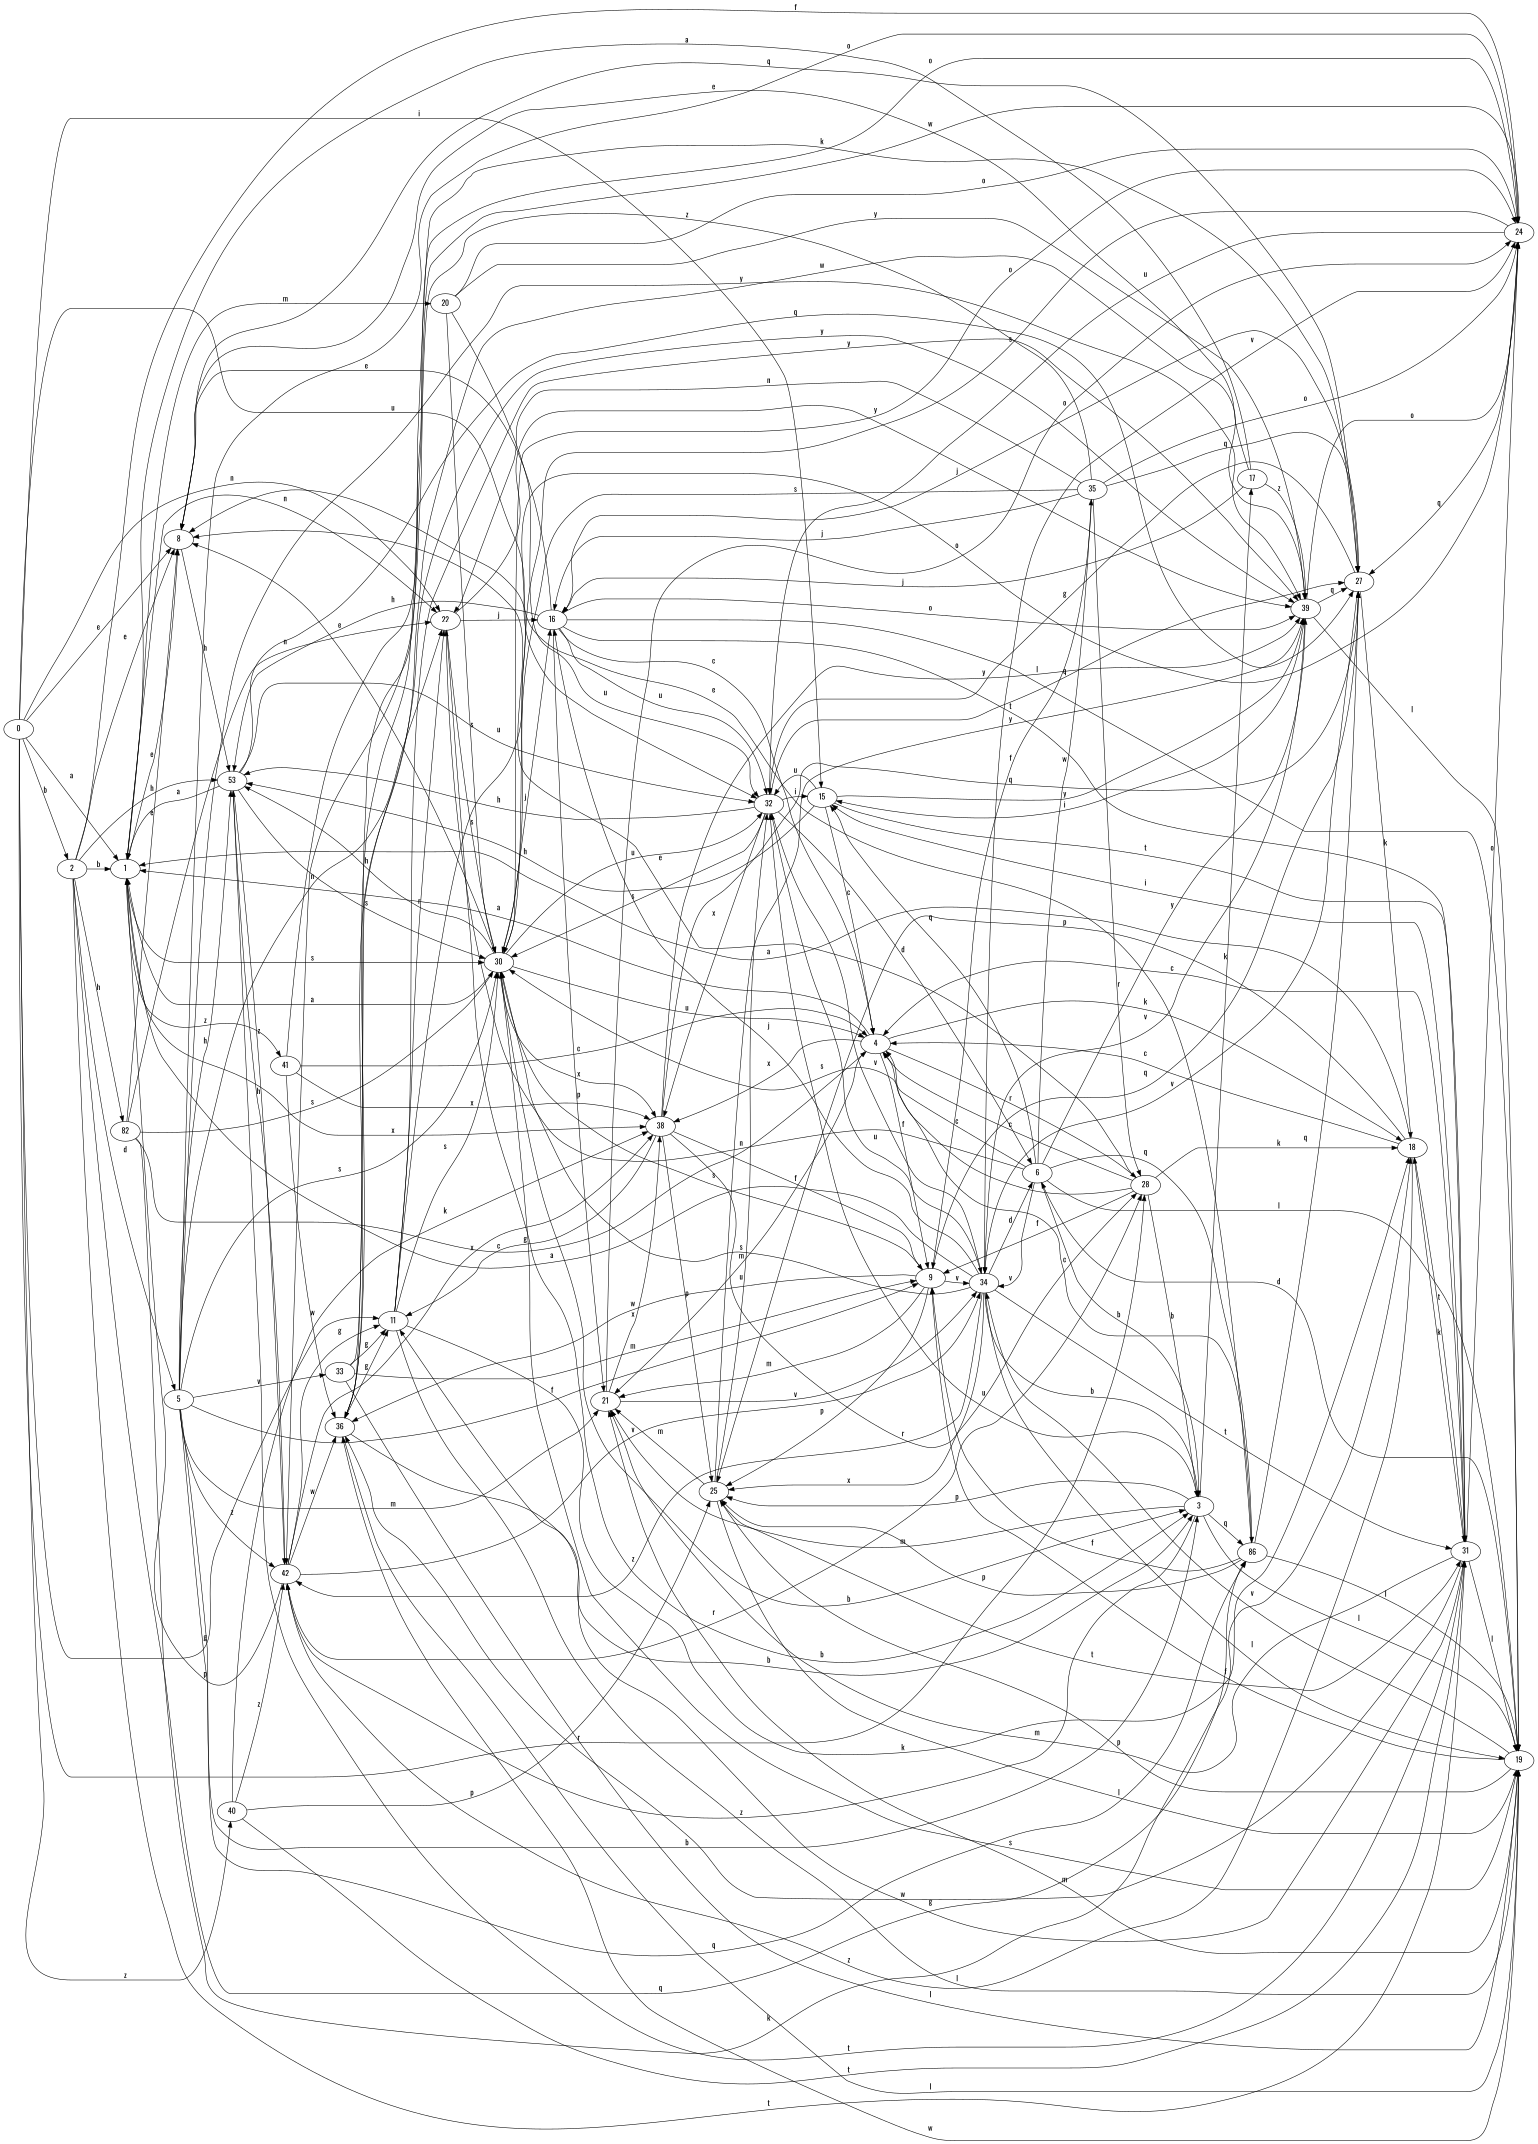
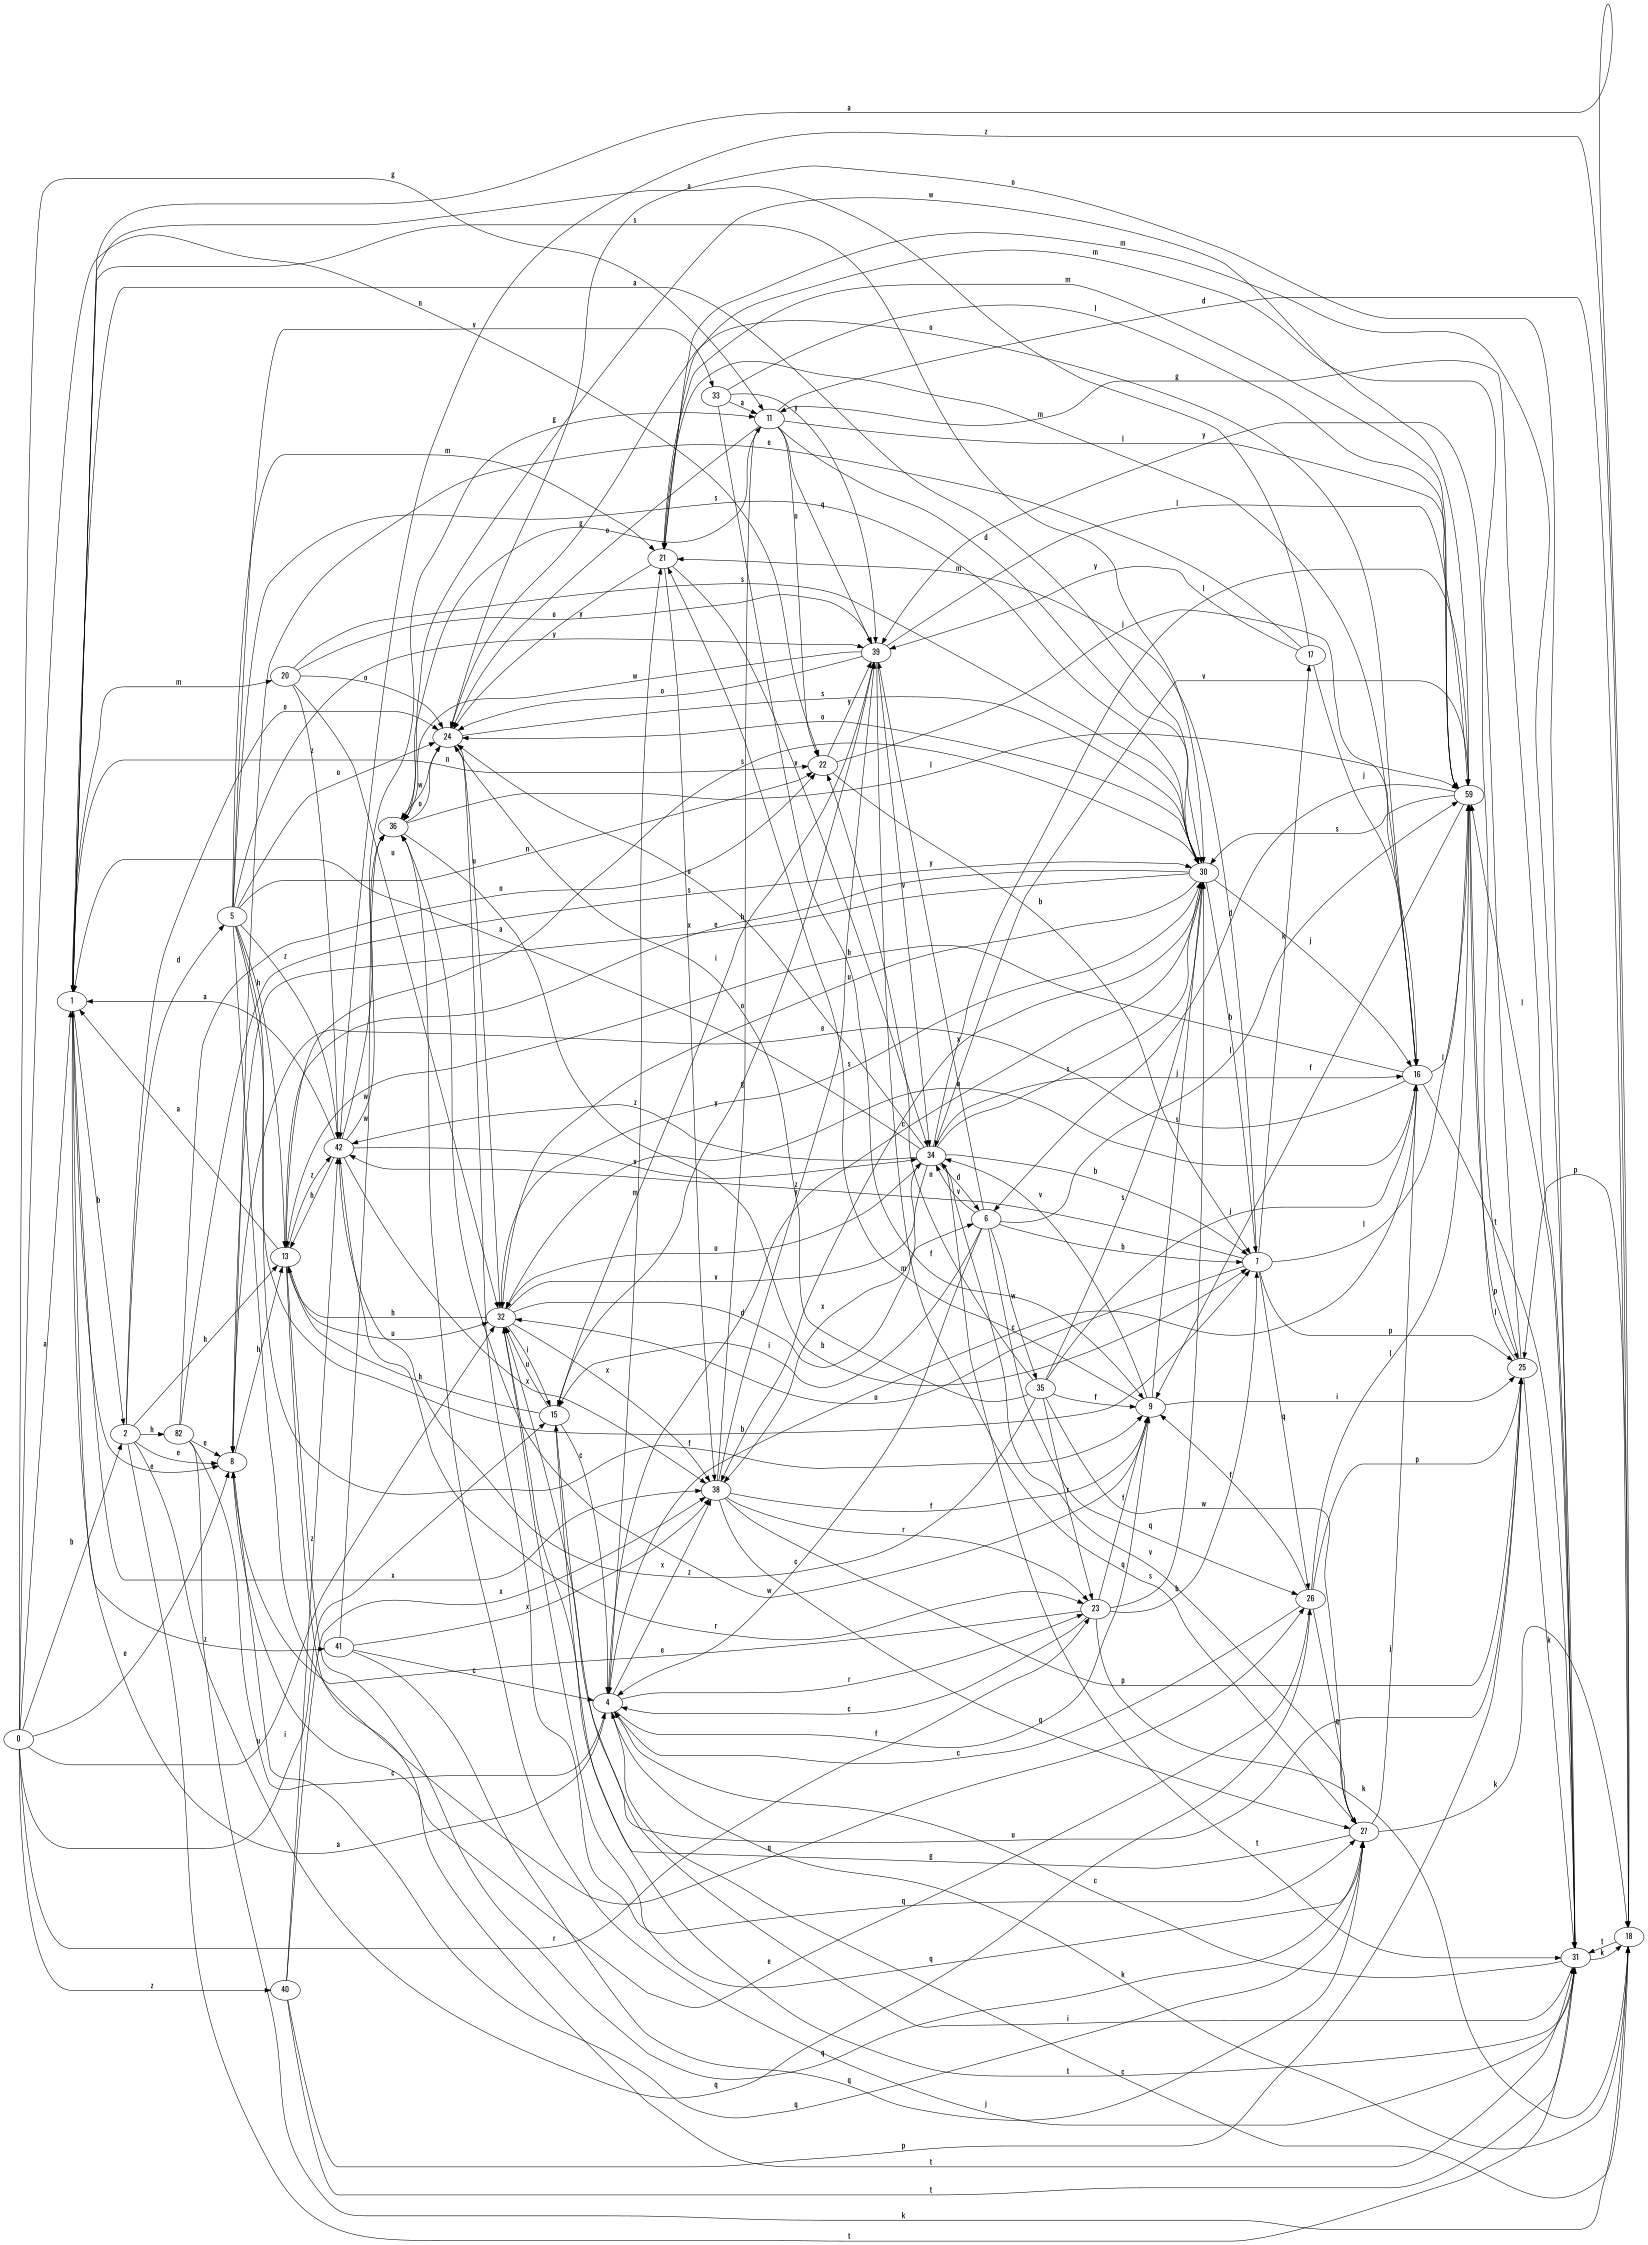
edge "2" -> "24": label "f" -> "o"
edge "41" -> "27": label "k" -> "q"
edge "34" -> "24": label "v" -> "o"
edge "11" -> "39": label "y" -> "q"
edge "35" -> "27": label "q" -> "w"
edge "17" -> "39": label "z" -> "y"
edge "16" -> "39": now "16" -> "24"
node "53": label "53" -> "13"
edge "22" -> "30": removed, label "s"
edge "2" -> "1": reversed
edge "11" -> "22": label "r" -> "n"
edge "20" -> "42": added, label "z"
edge "6" -> "15": label "q" -> "i"
edge "9" -> "27": removed, label "q"
edge "30" -> "4": label "u" -> "c"
edge "16" -> "21": label "p" -> "m"
edge "6" -> "22": removed, label "n"
edge "11" -> "30": label "s" -> "d"
node "28": label "28" -> "23"
edge "40" -> "38": label "k" -> "x"
edge "33" -> "11": label "g" -> "a"
edge "33" -> "9": label "m" -> "f"
edge "36" -> "11": reversed
edge "9" -> "25": label "p" -> "i"
edge "34" -> "25": now "34" -> "38"
node "3": label "3" -> "7"
node "86": label "86" -> "26"
edge "25" -> "31": label "t" -> "k"
edge "42" -> "1": label "p" -> "a"
edge "11" -> "18": label "k" -> "d"
node "19": label "19" -> "59"
edge "31" -> "36": label "w" -> "j"
